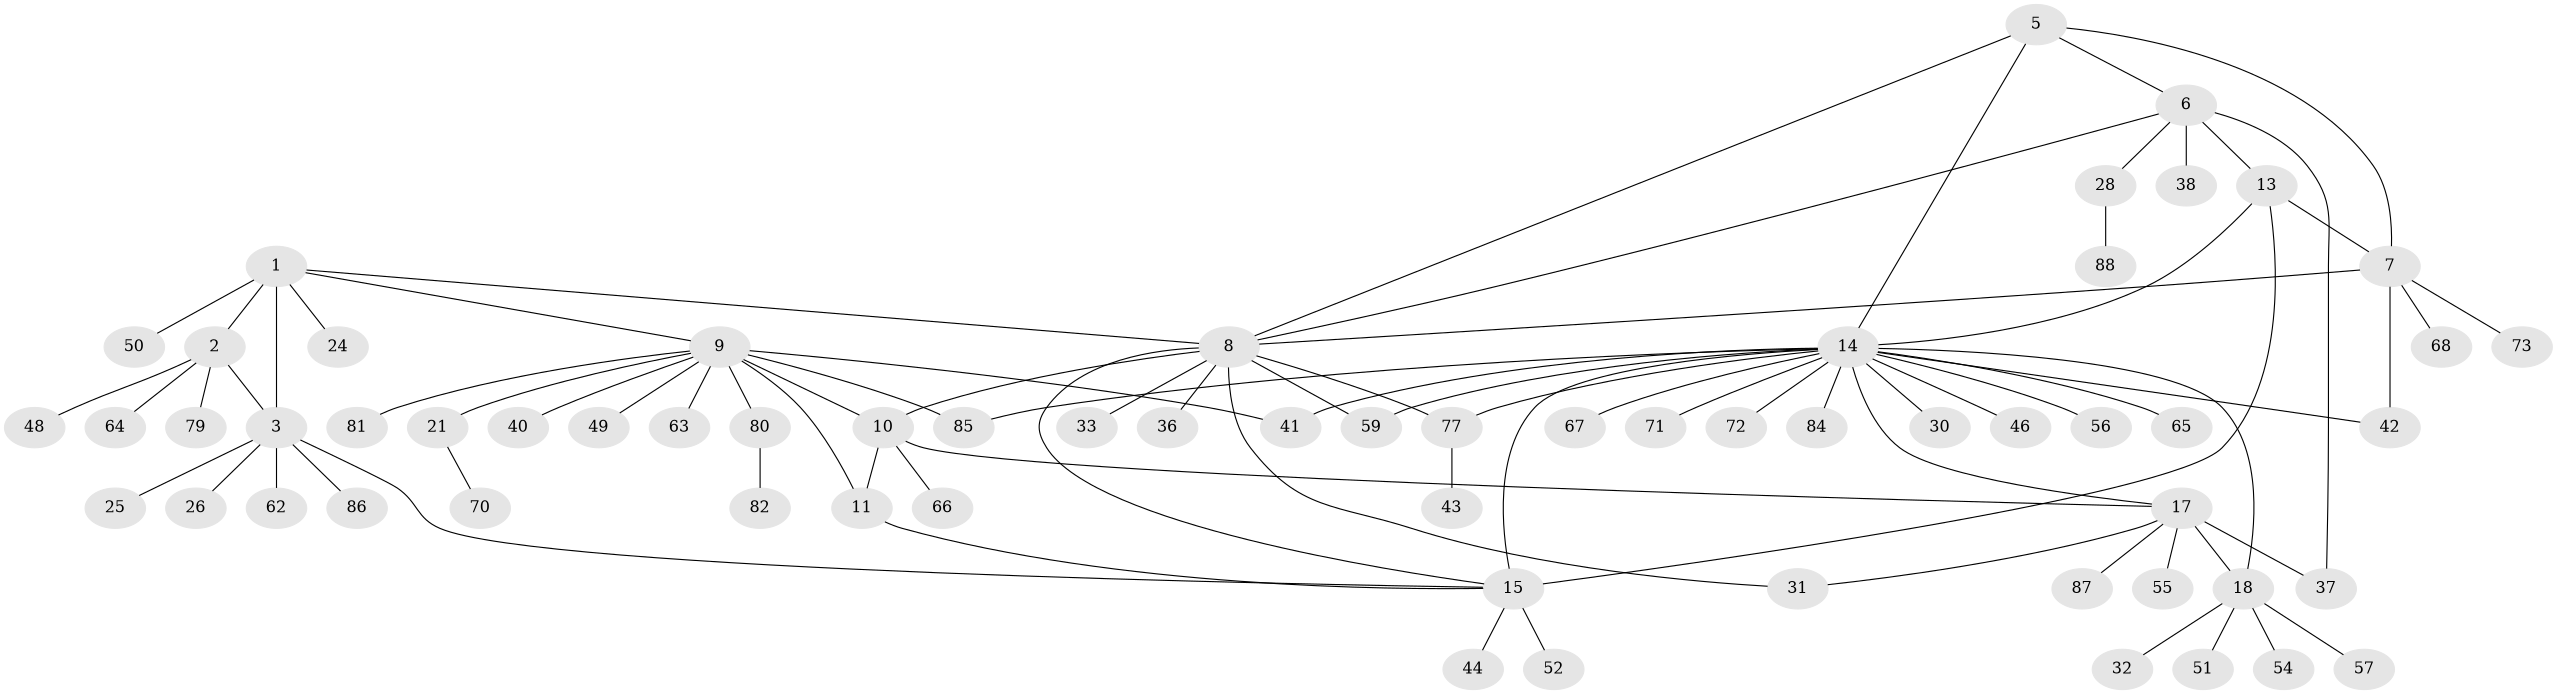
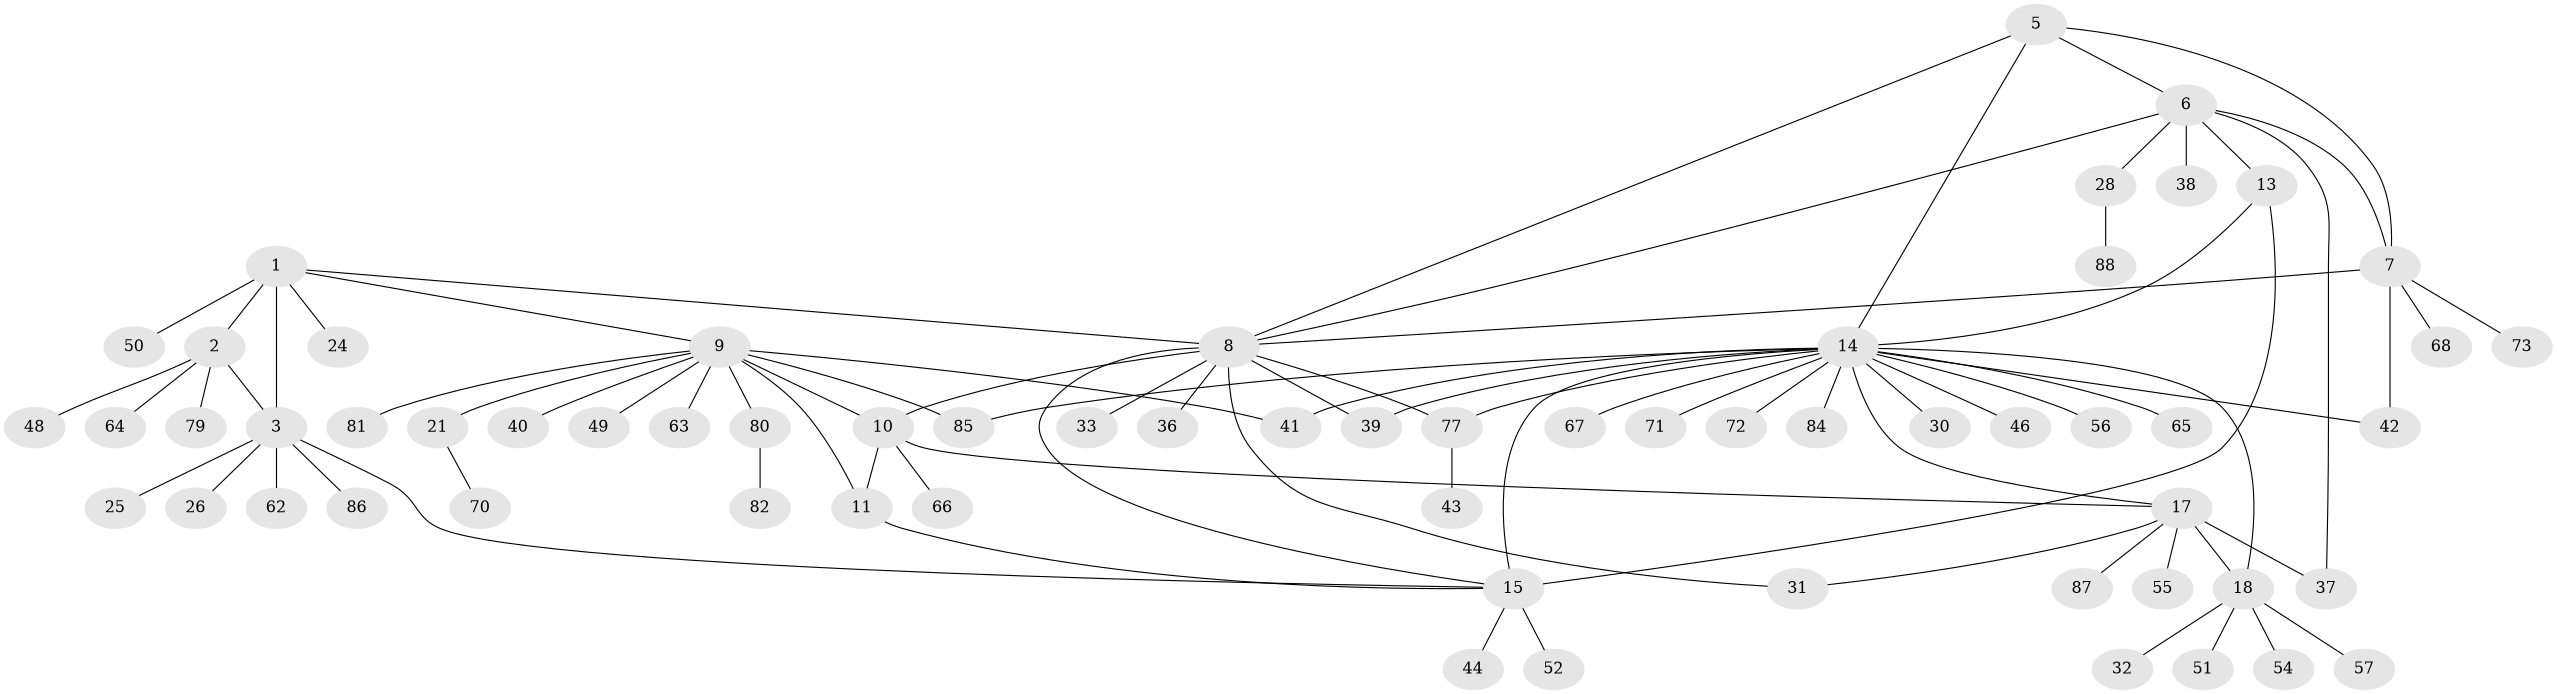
edge "13" -- "7": now "6" -- "7"
node "59": label "59" -> "39"
